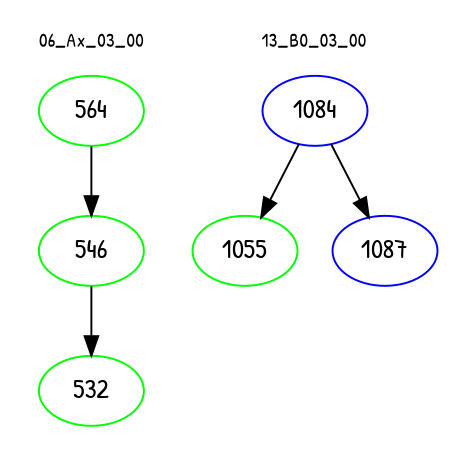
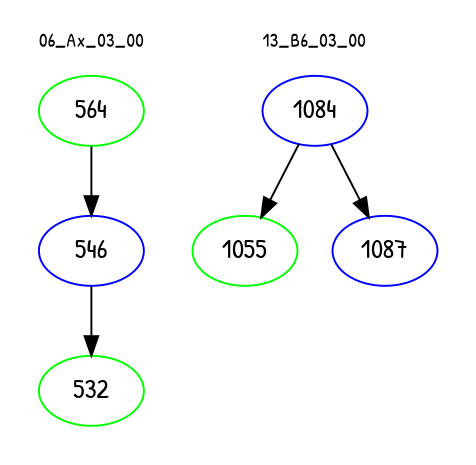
cluster "13_B0_03_00": label "13_B0_03_00" -> "13_B6_03_00"
node "546": color green -> blue
